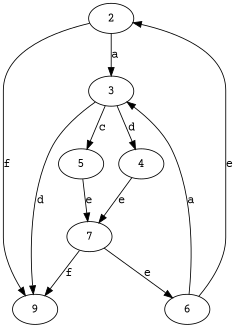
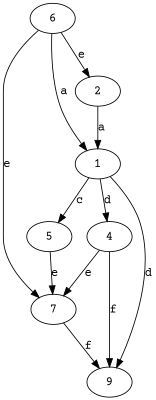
node "3": label "3" -> "1"
edge "2" -> "9": now "4" -> "9"
edge "7" -> "6": reversed
